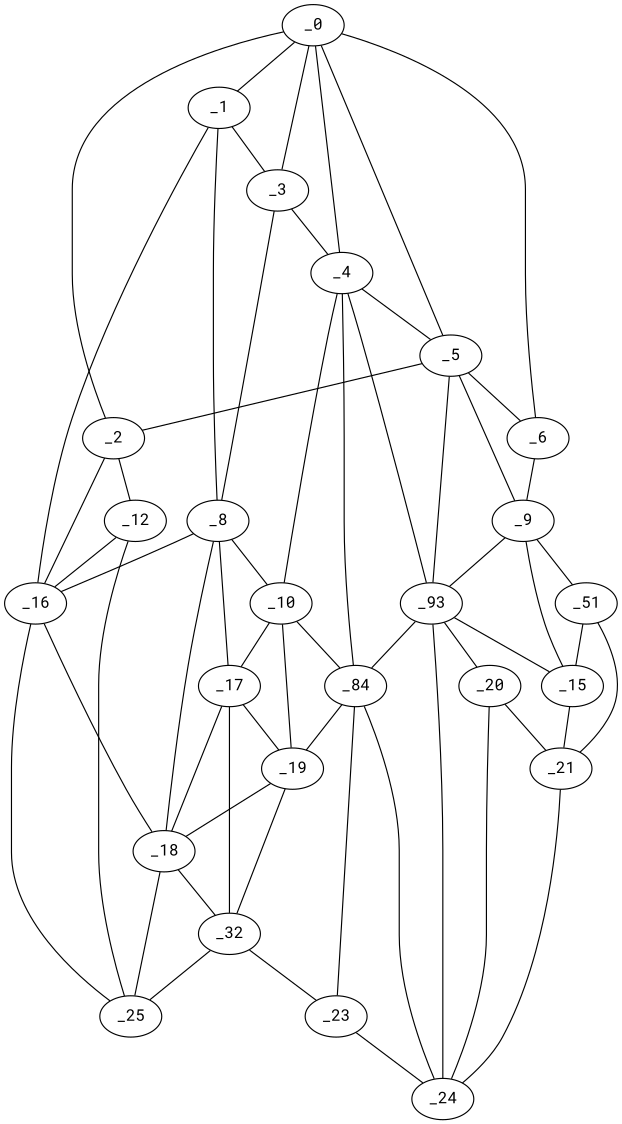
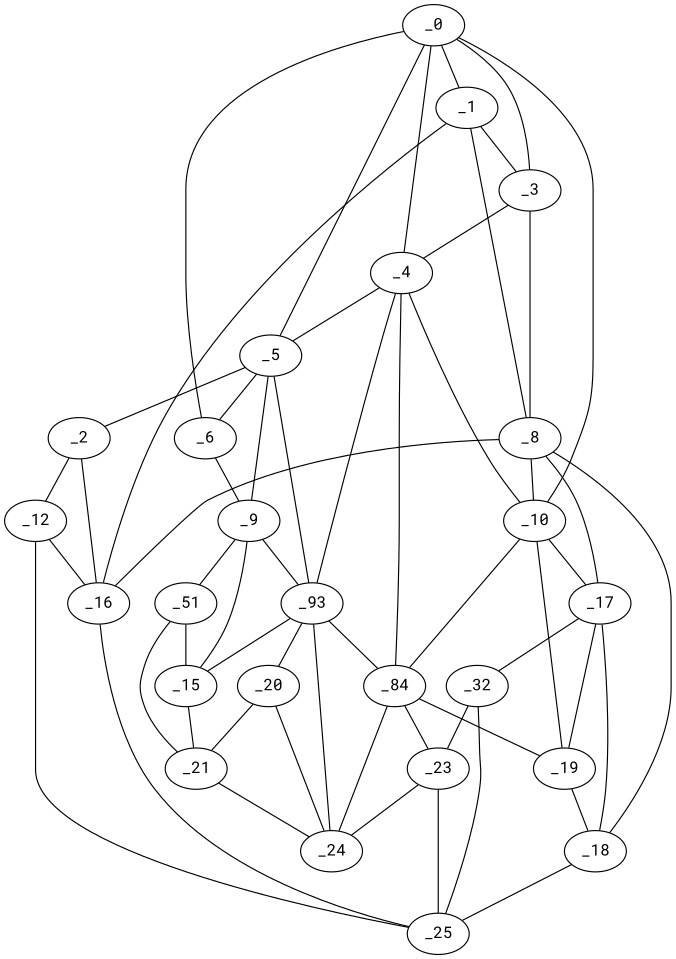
edge "_0" -- "_2": now "_0" -- "_10"
edge "_16" -- "_18": removed
edge "_19" -- "_32": removed
edge "_23" -- "_25": added
edge "_18" -- "_32": removed
